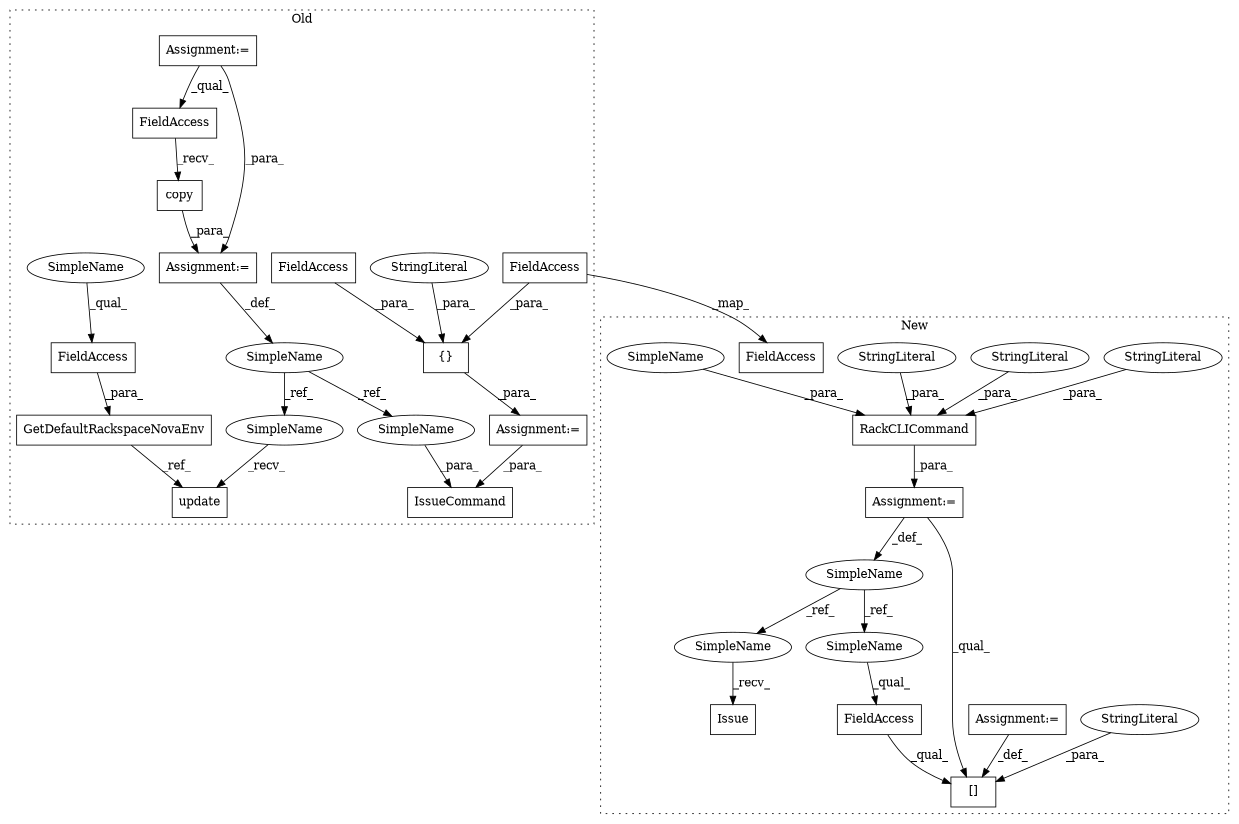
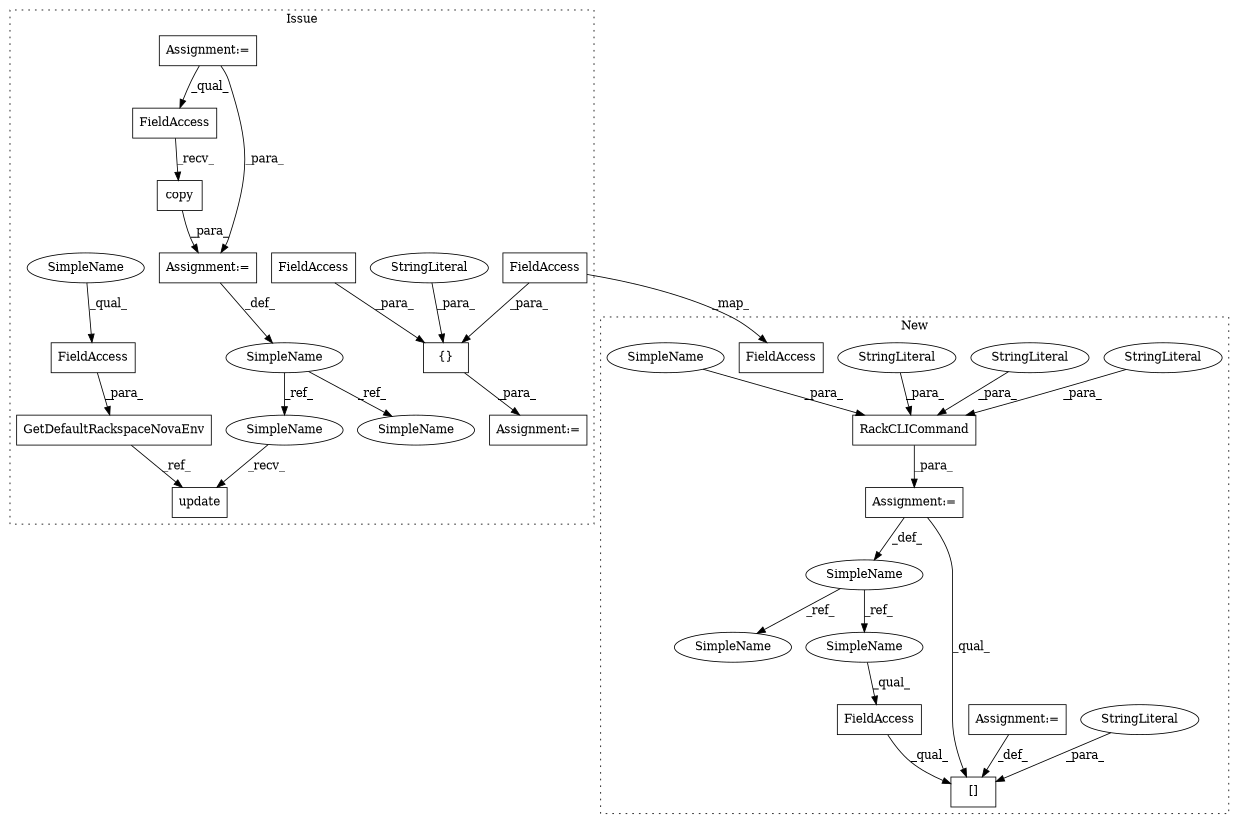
cluster "Old": label "Old" -> "Issue"
node "IssueCommand": removed
node "Issue": removed
